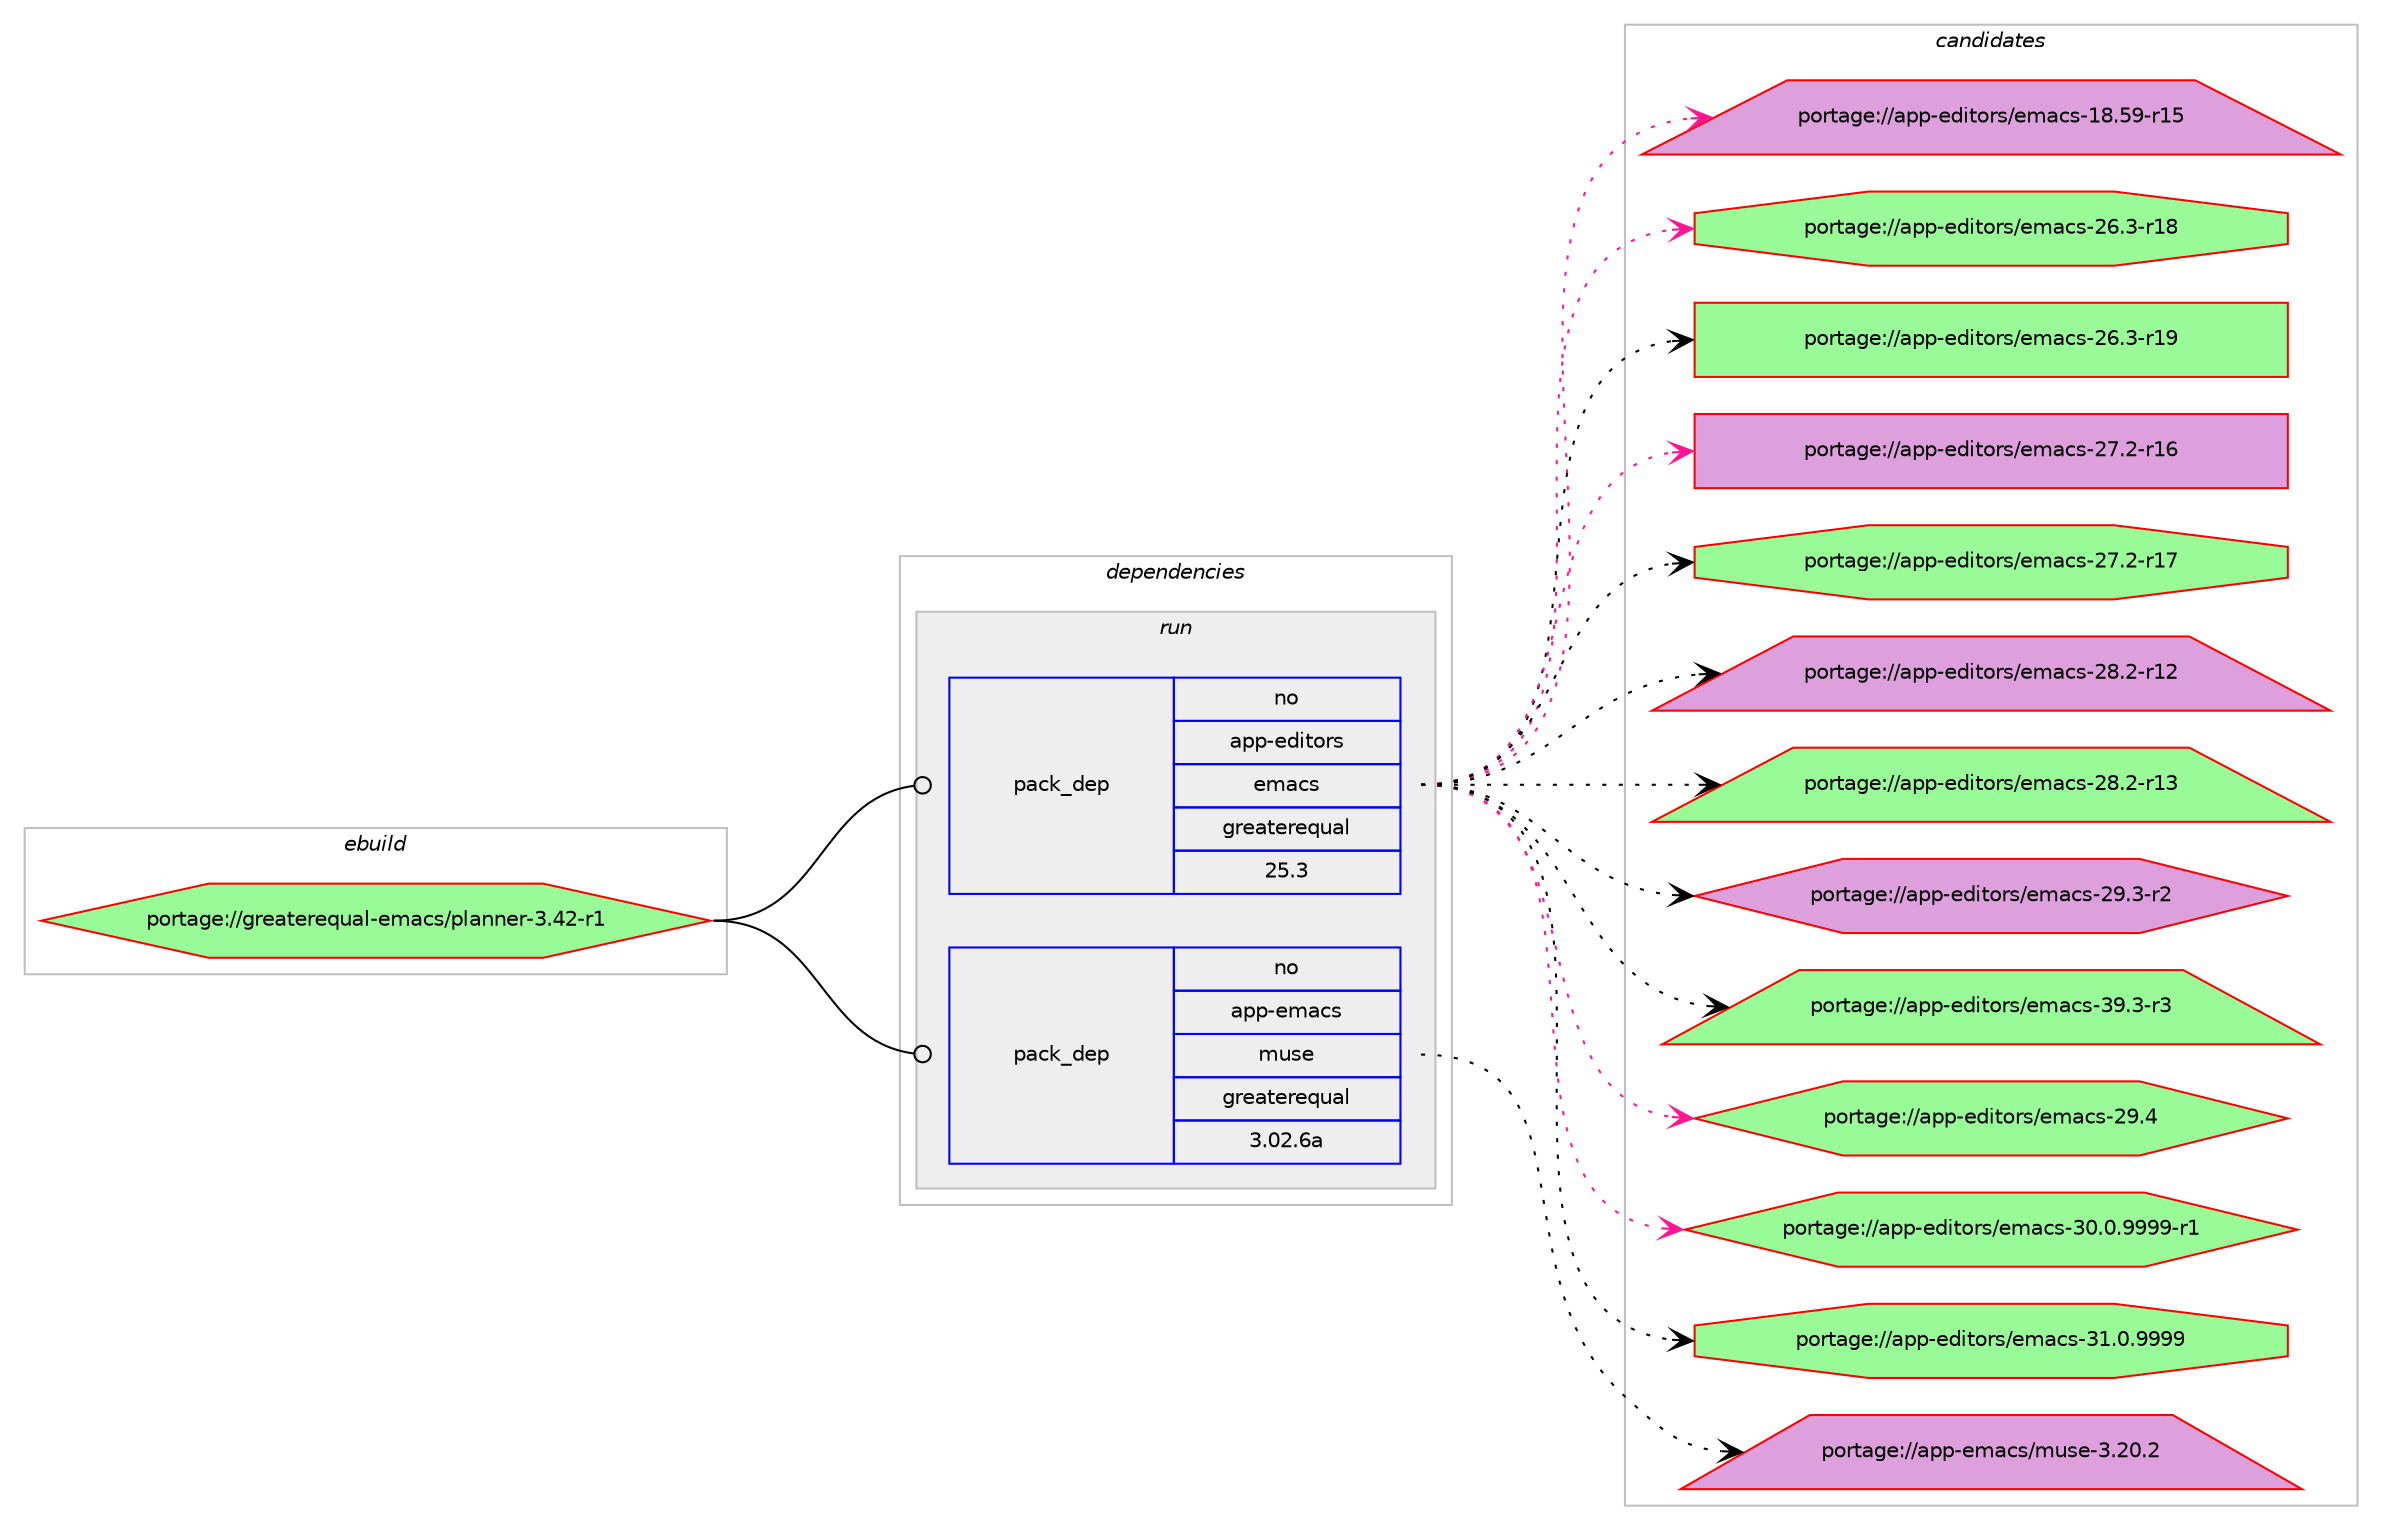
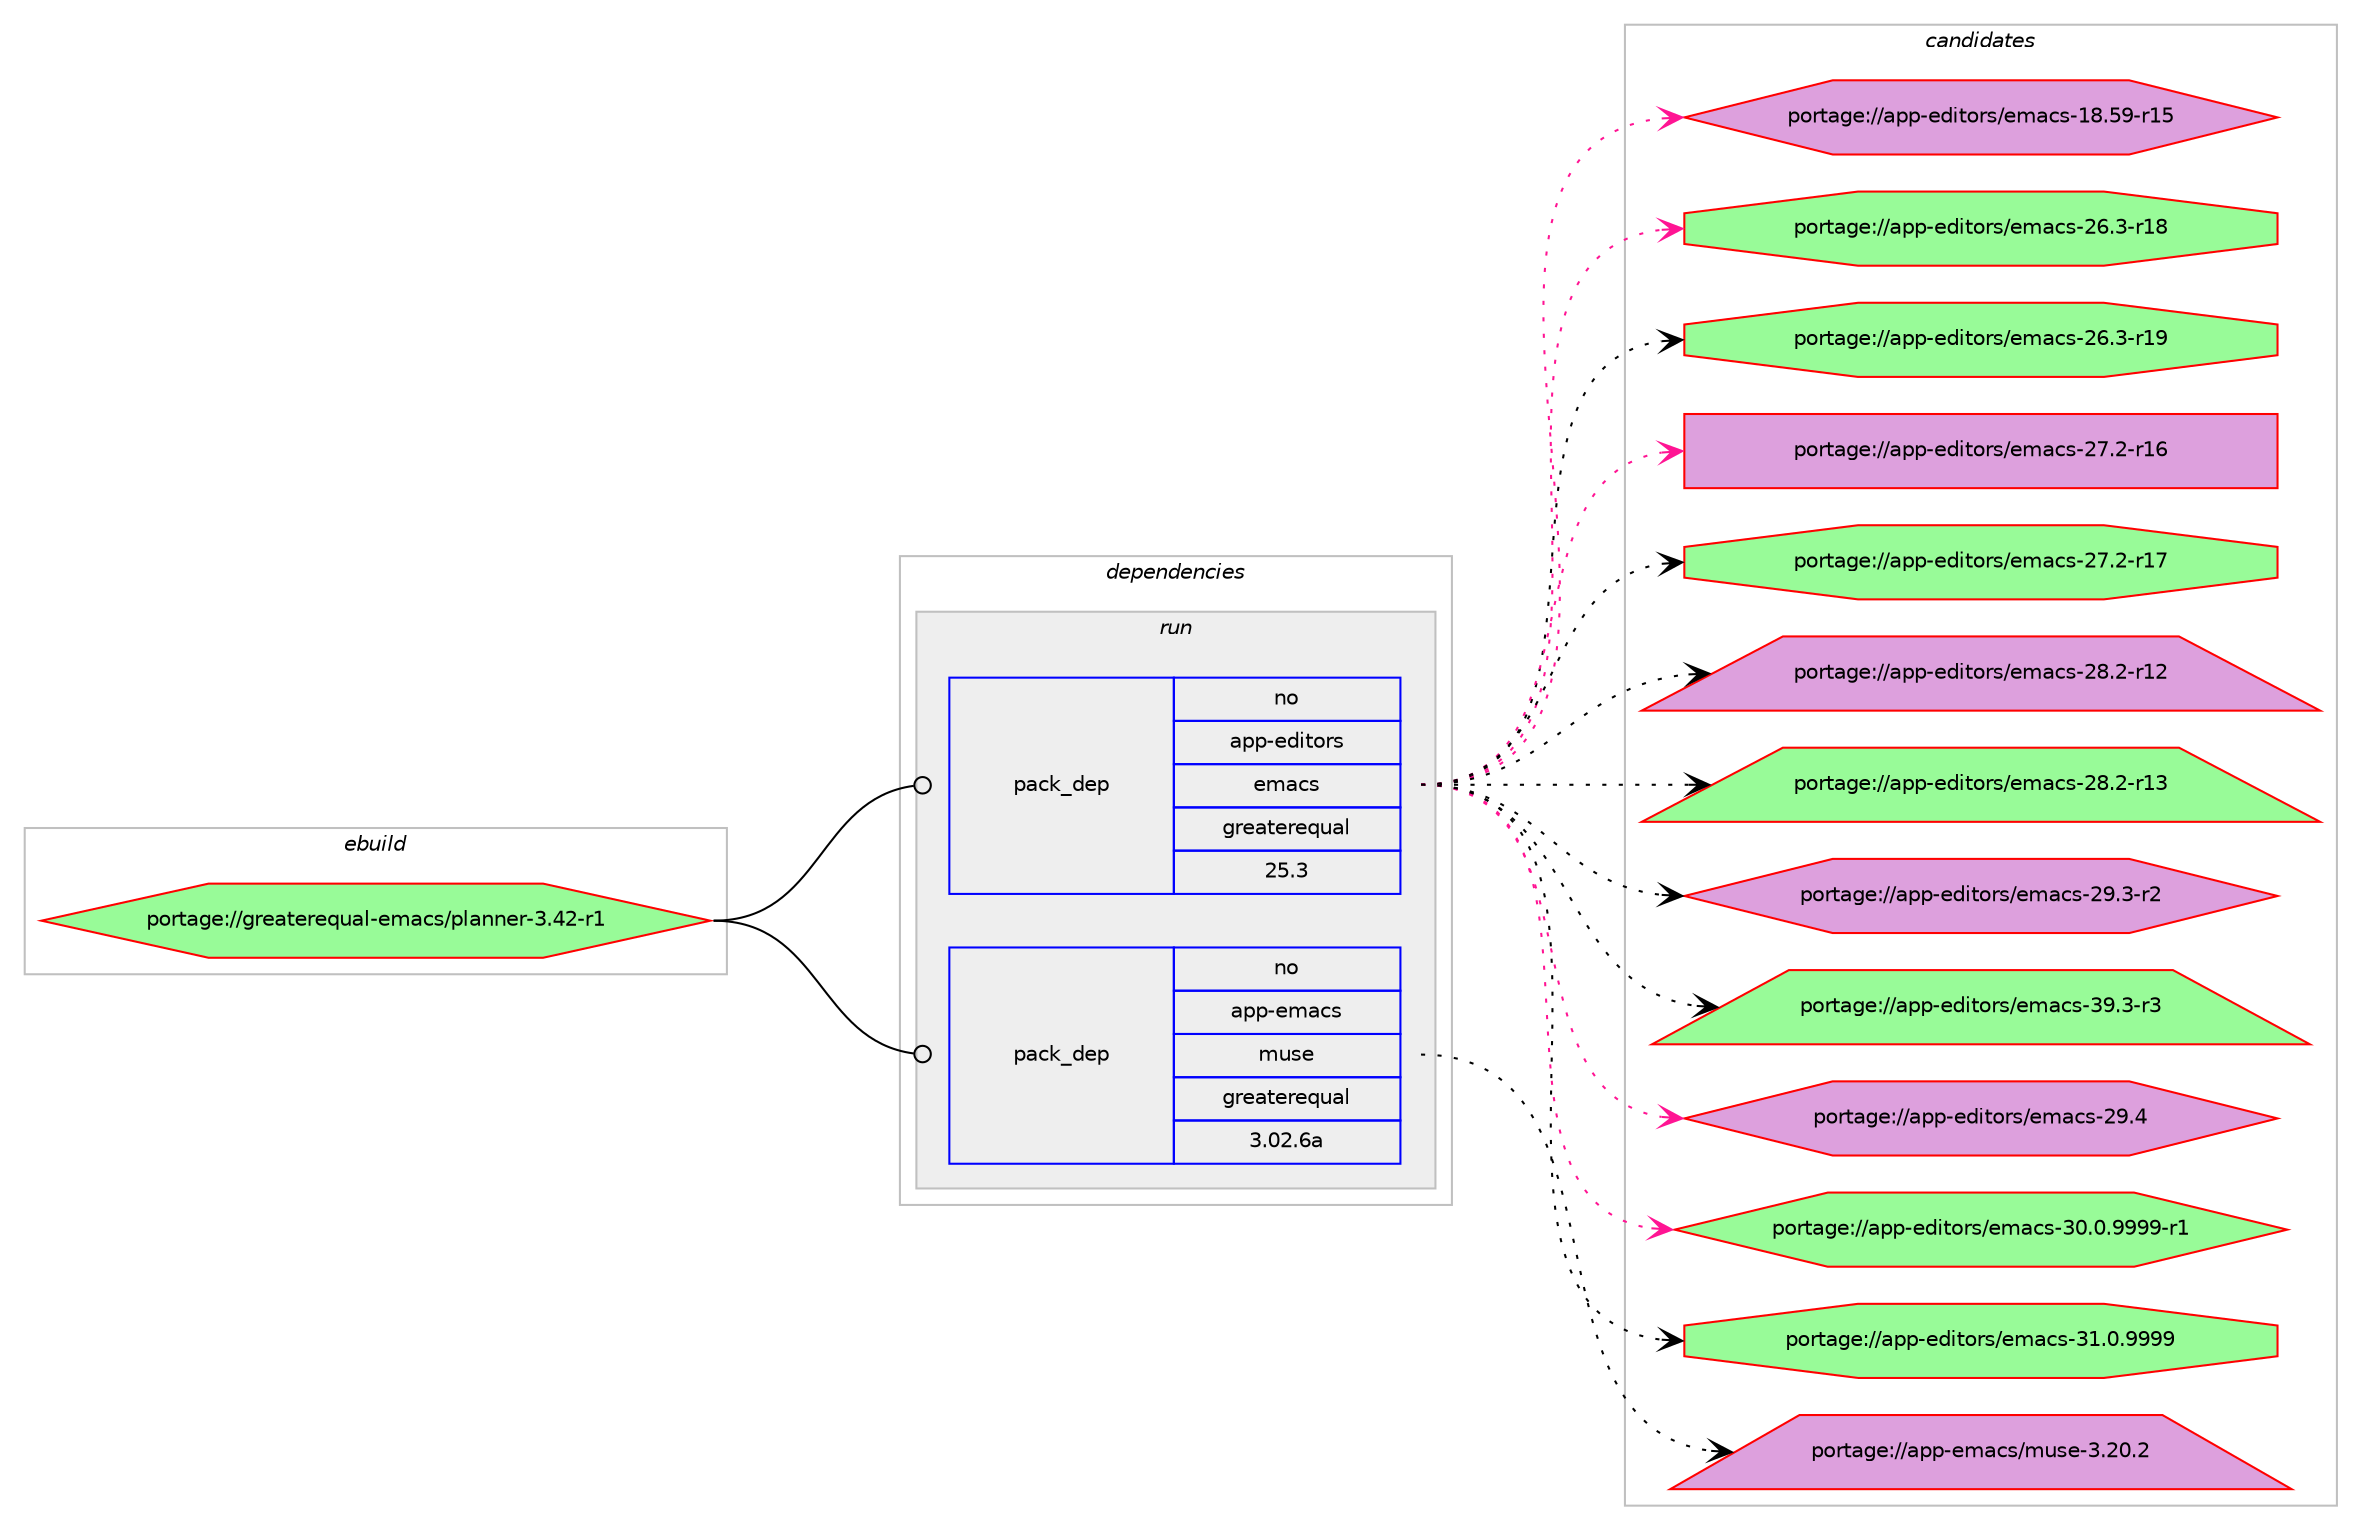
node "portage://app-editors/emacs-18.59-r15": shape trapezium -> hexagon
node "portage://app-editors/emacs-26.3-r19": shape box -> octagon
node "portage://app-editors/emacs-29.4": fillcolor palegreen -> plum
